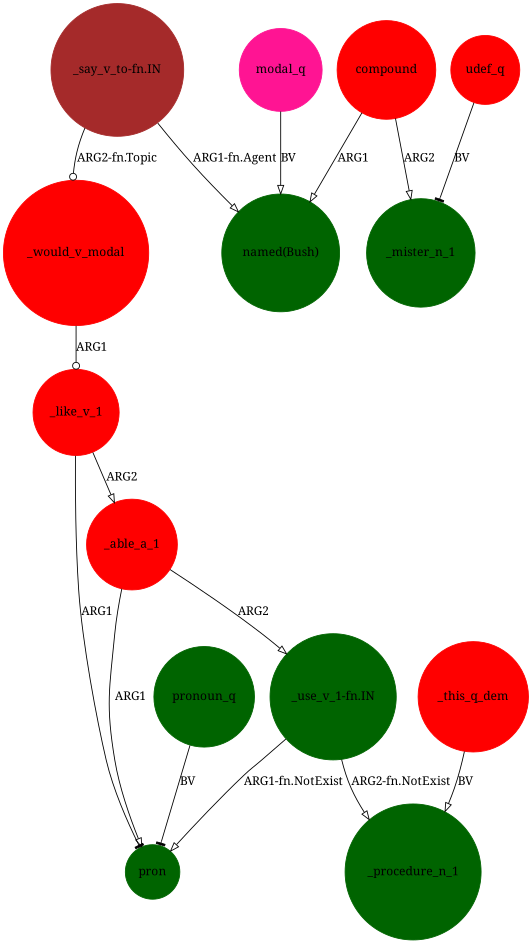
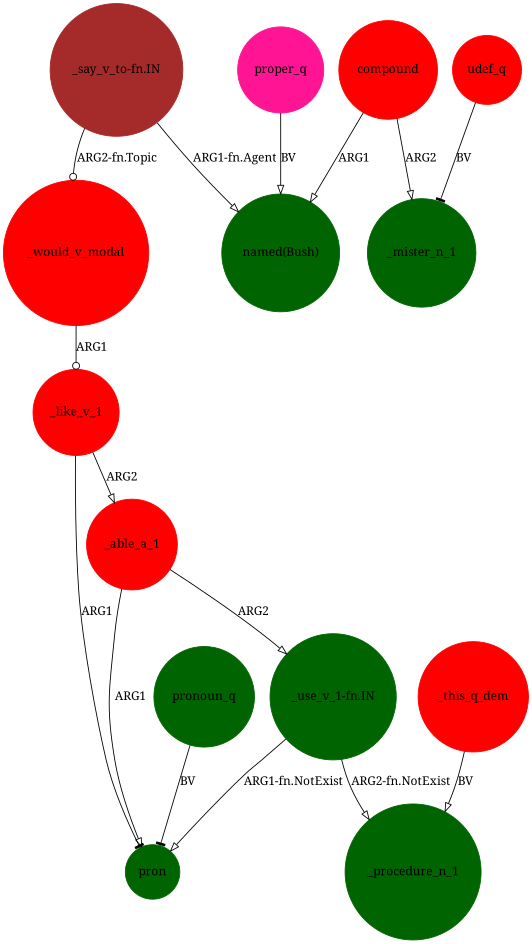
node "modal_q": label "modal_q" -> "proper_q"
